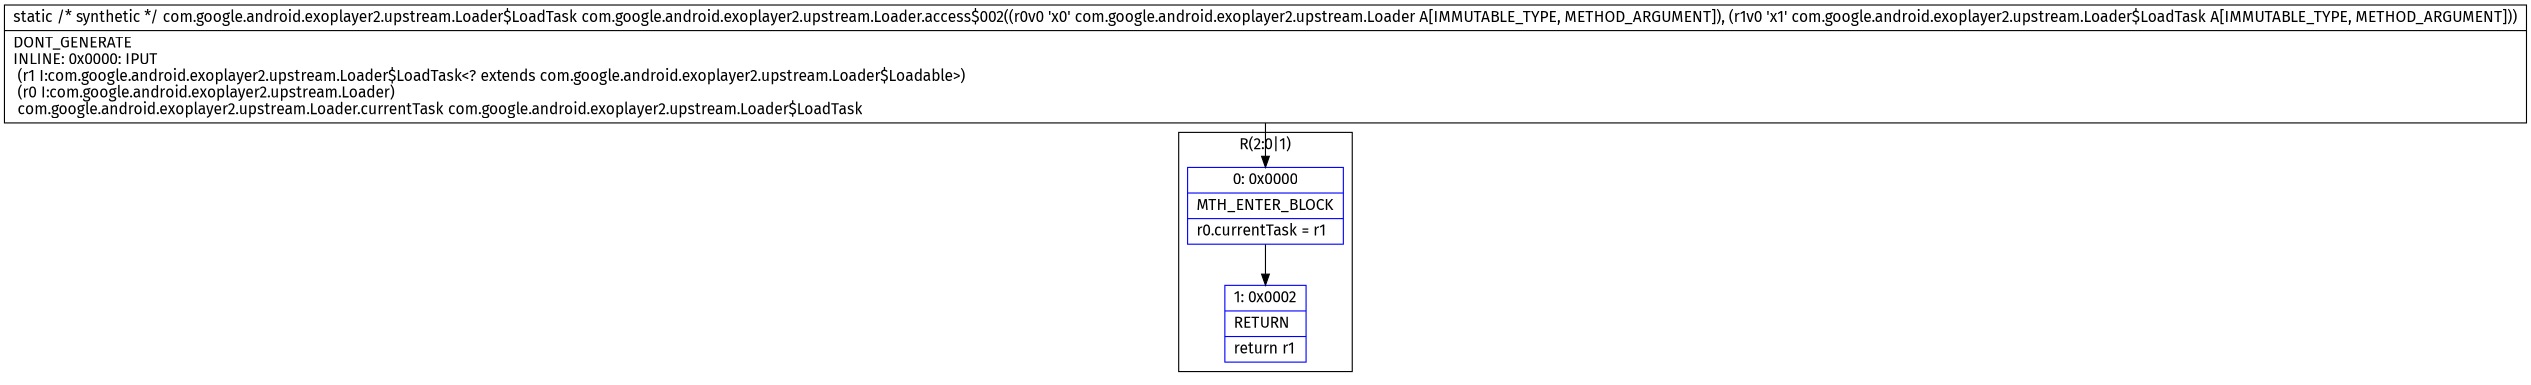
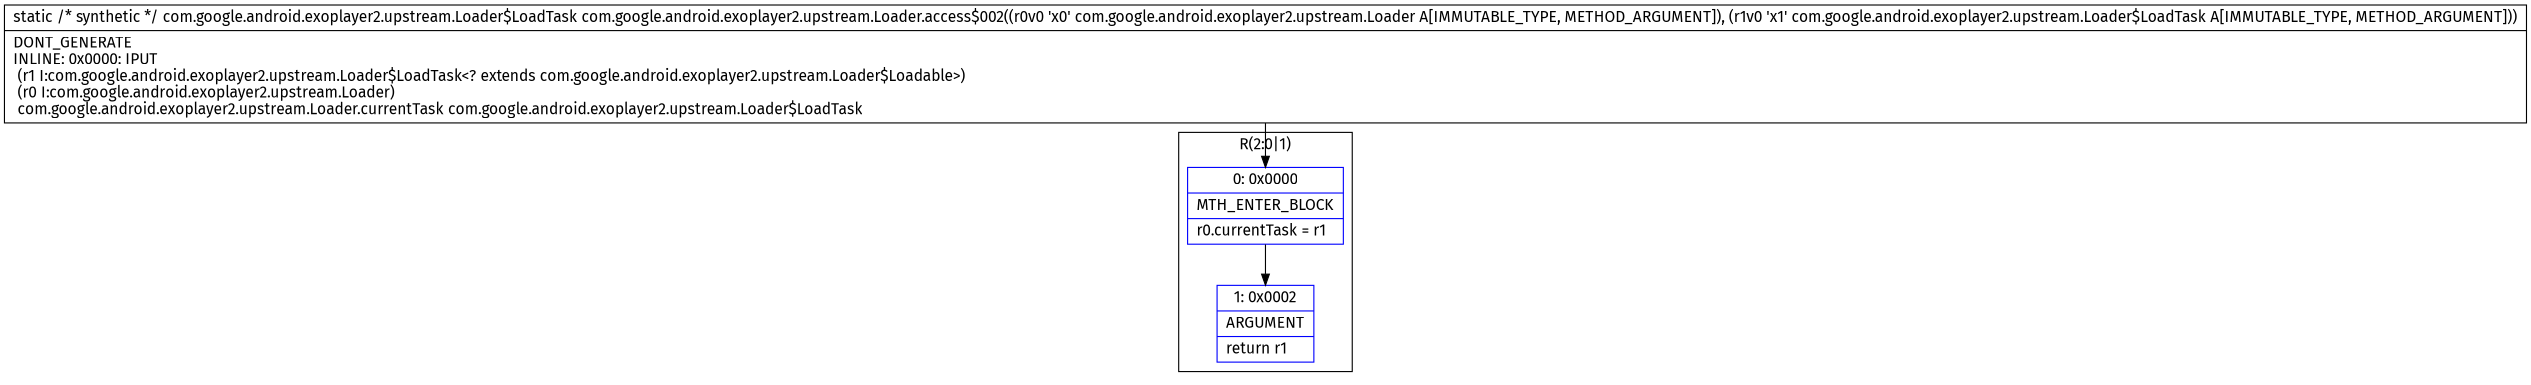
node "1: 0x0002": text "RETURN" -> "ARGUMENT"
